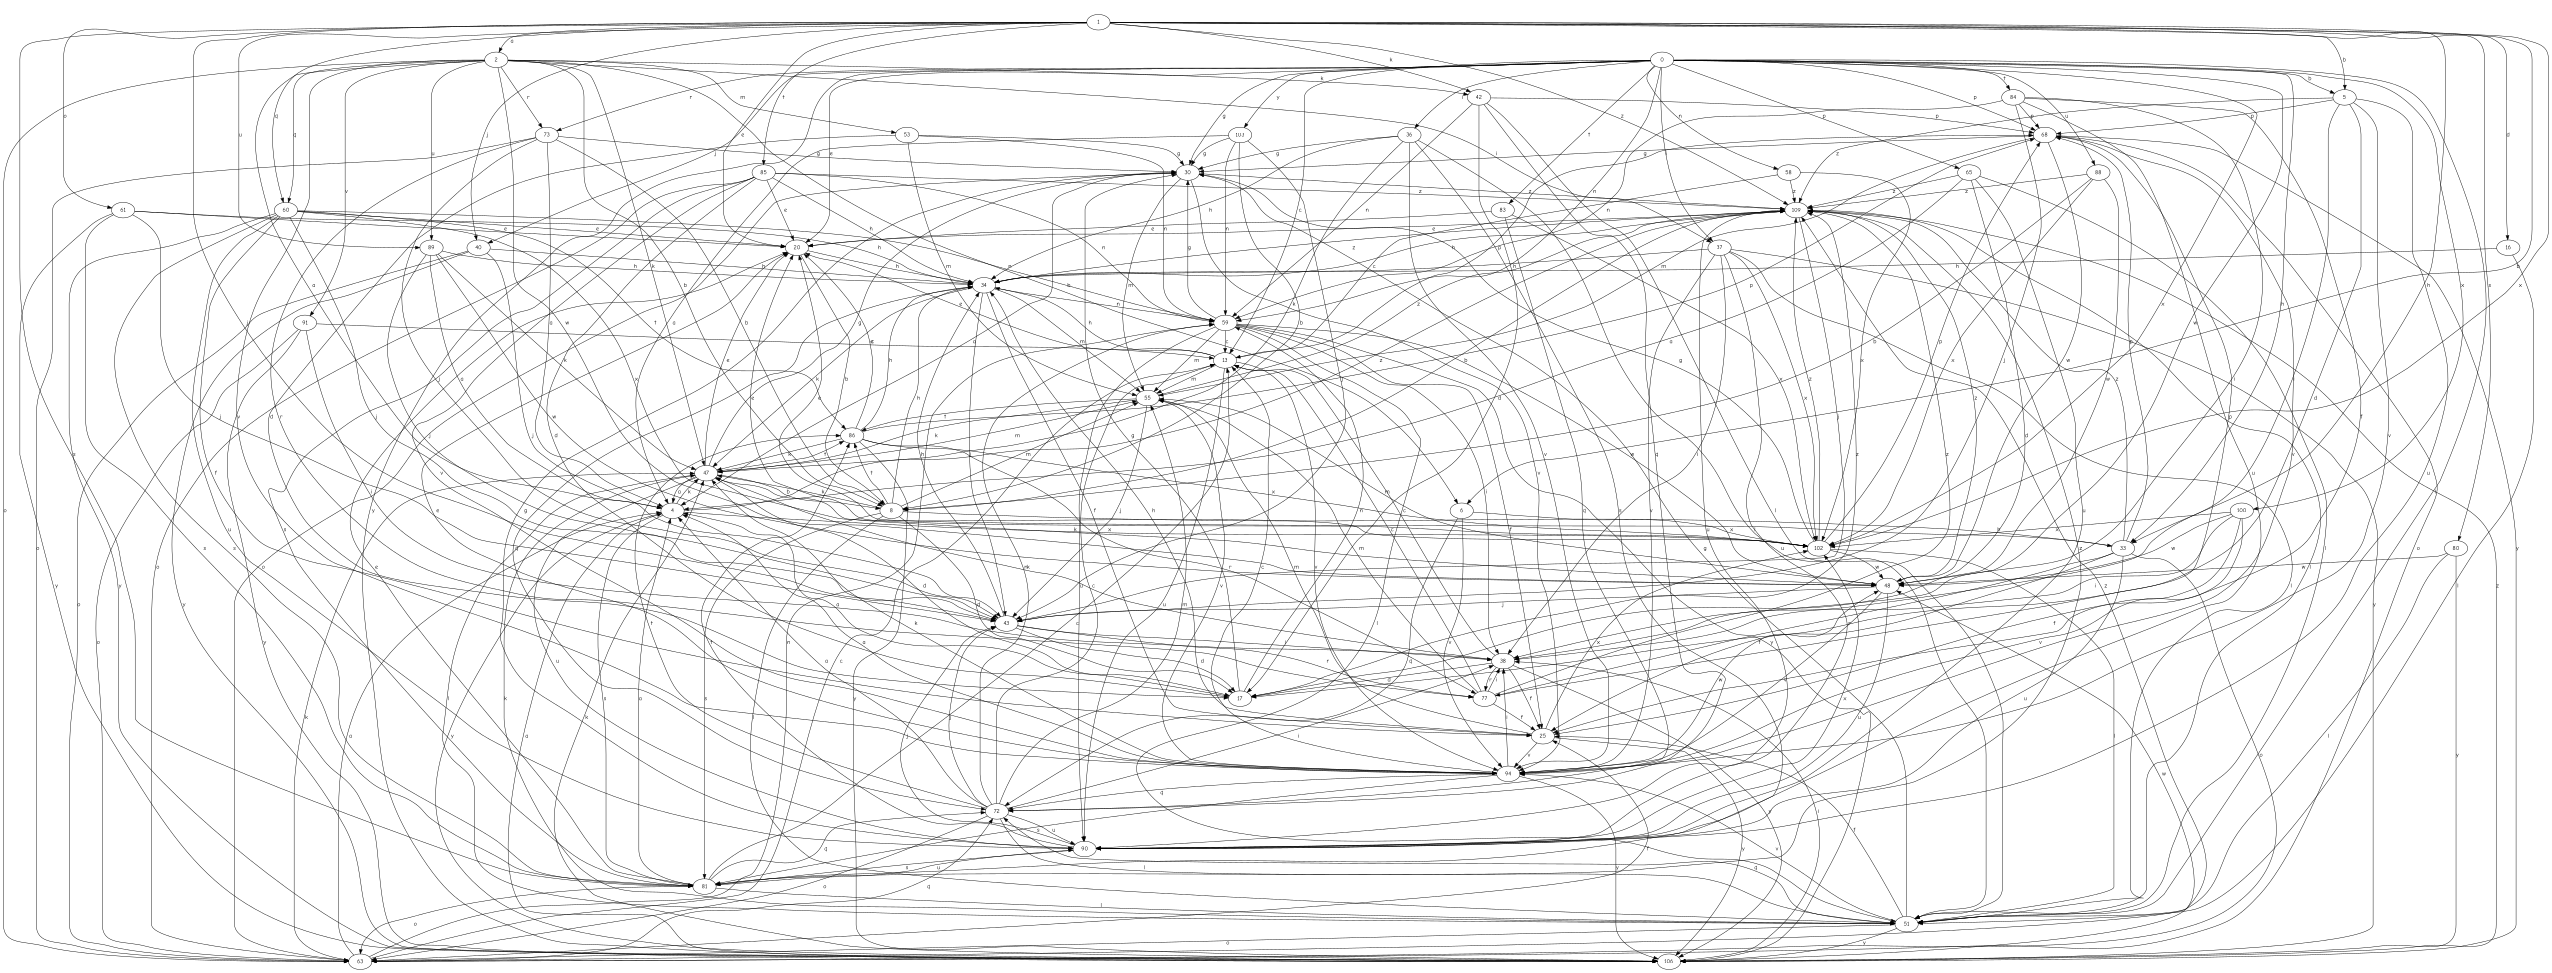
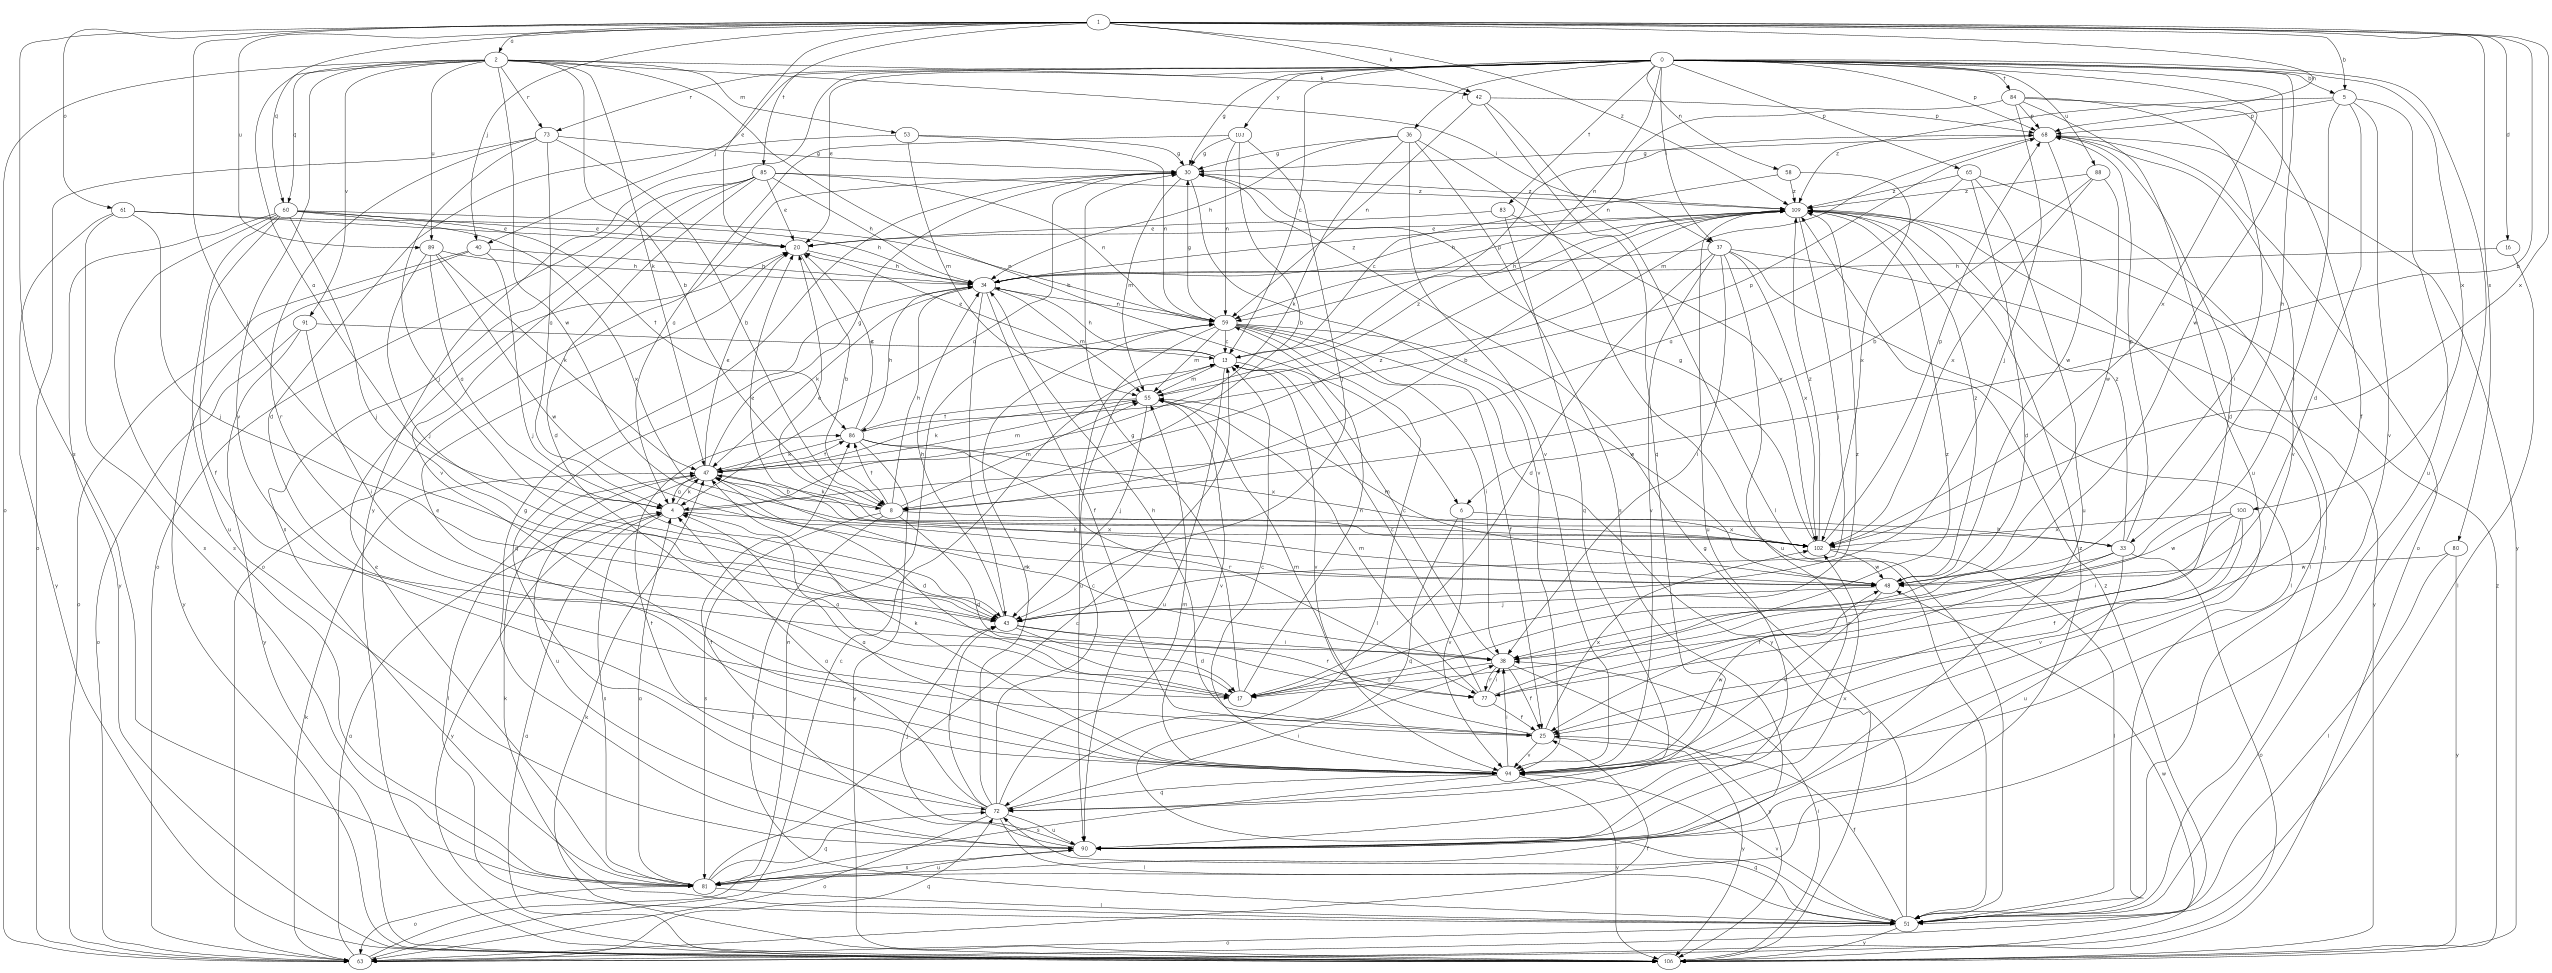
edge "1" -> "33": now "1" -> "68"
edge "77" -> "68": label "p" -> "d"
edge "42" -> "17": now "37" -> "17"
edge "48" -> "90": removed, label "u"
